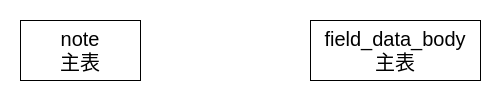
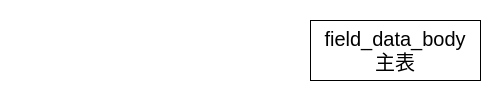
node "note 主表": removed
